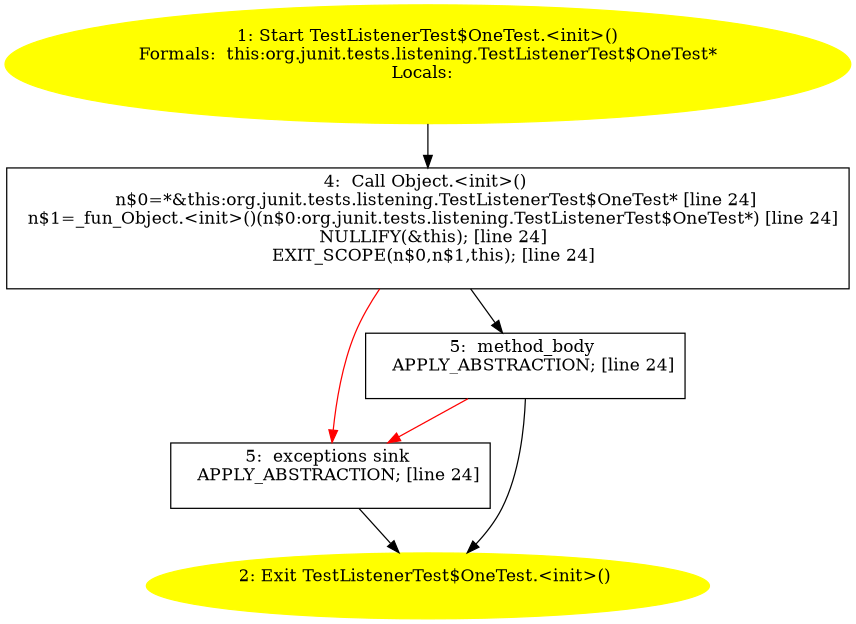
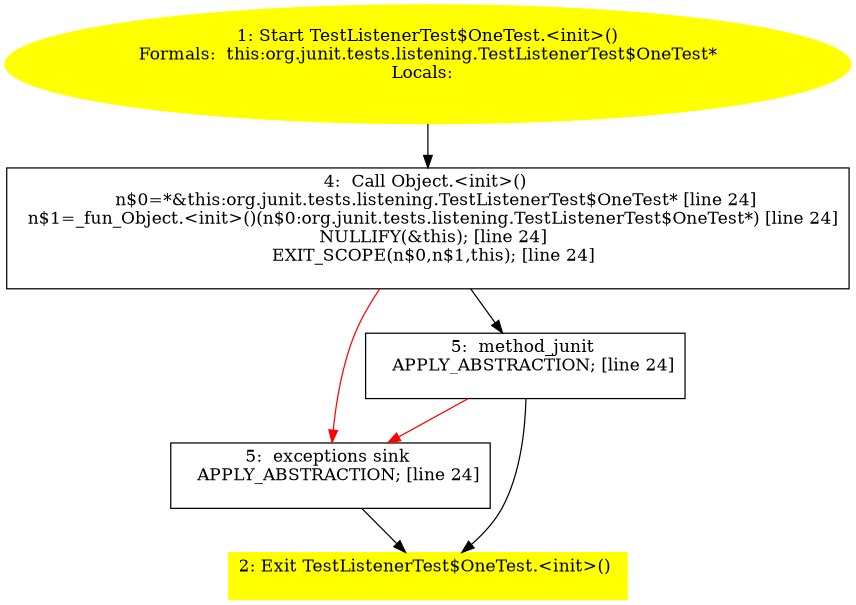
node "5:  method_body APPLY_ABSTRACTION; [line 24]": label "5:  method_body APPLY_ABSTRACTION; [line 24]" -> "5:  method_junit APPLY_ABSTRACTION; [line 24]"
node "2: Exit TestListenerTest$OneTest.<init>()": shape ellipse -> box
